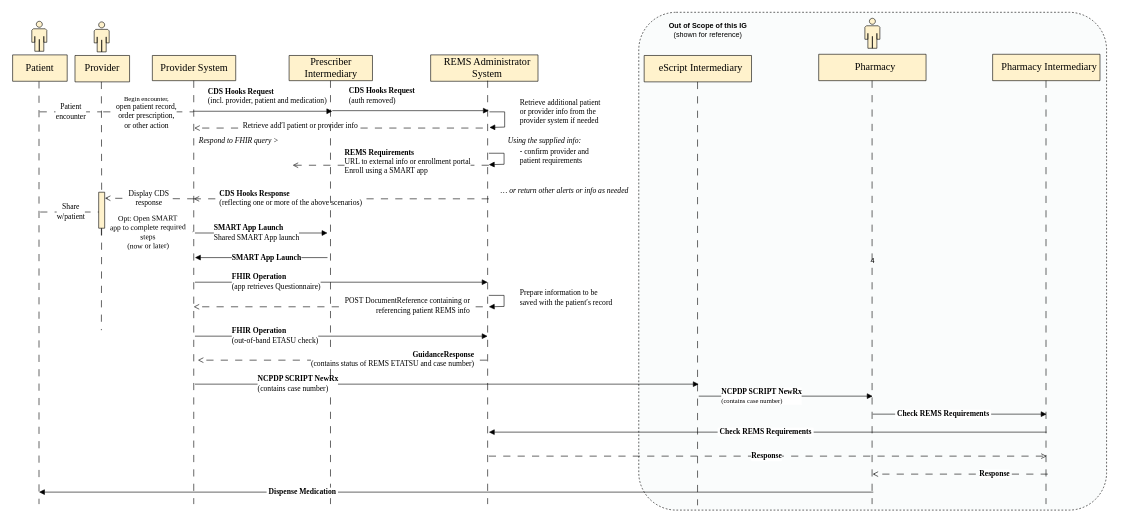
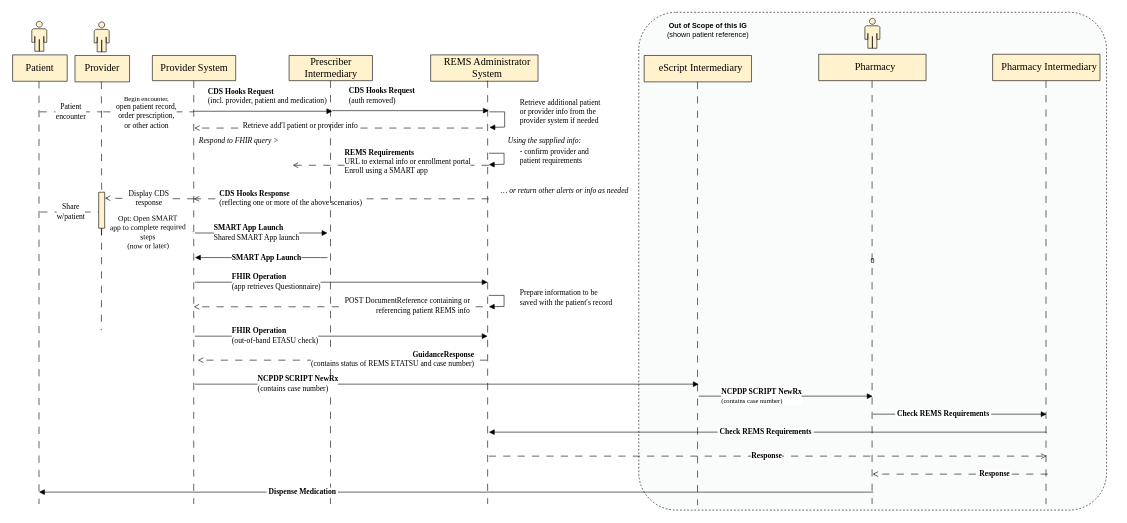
node "Out of Scope of this IG (shown for reference)": label "Out of Scope of this IG (shown for reference)" -> "Out of Scope of this IG (shown patient reference)"
node "4": label "4" -> "0"
